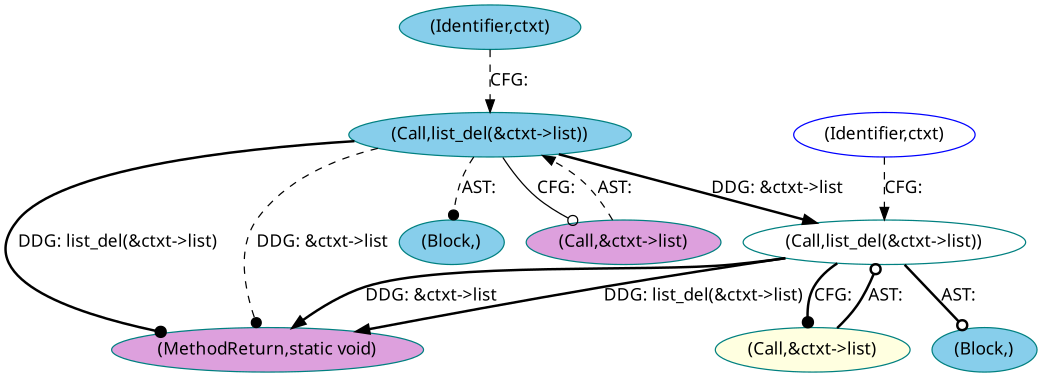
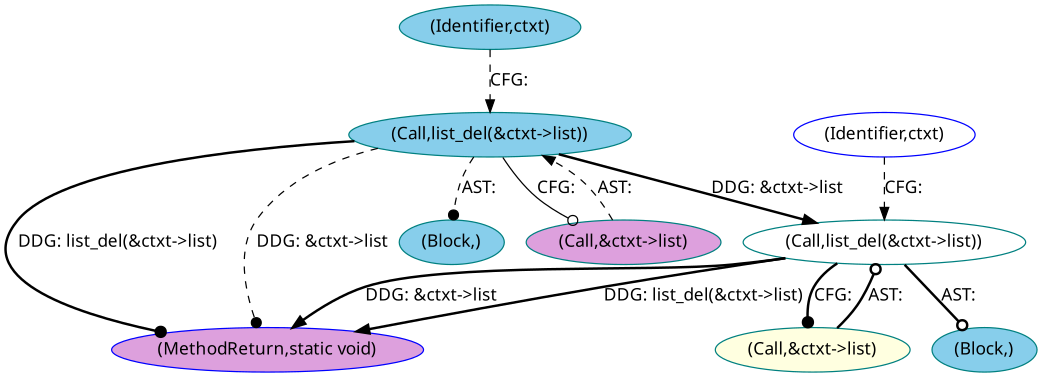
node "(MethodReturn,static void)": color teal -> blue
